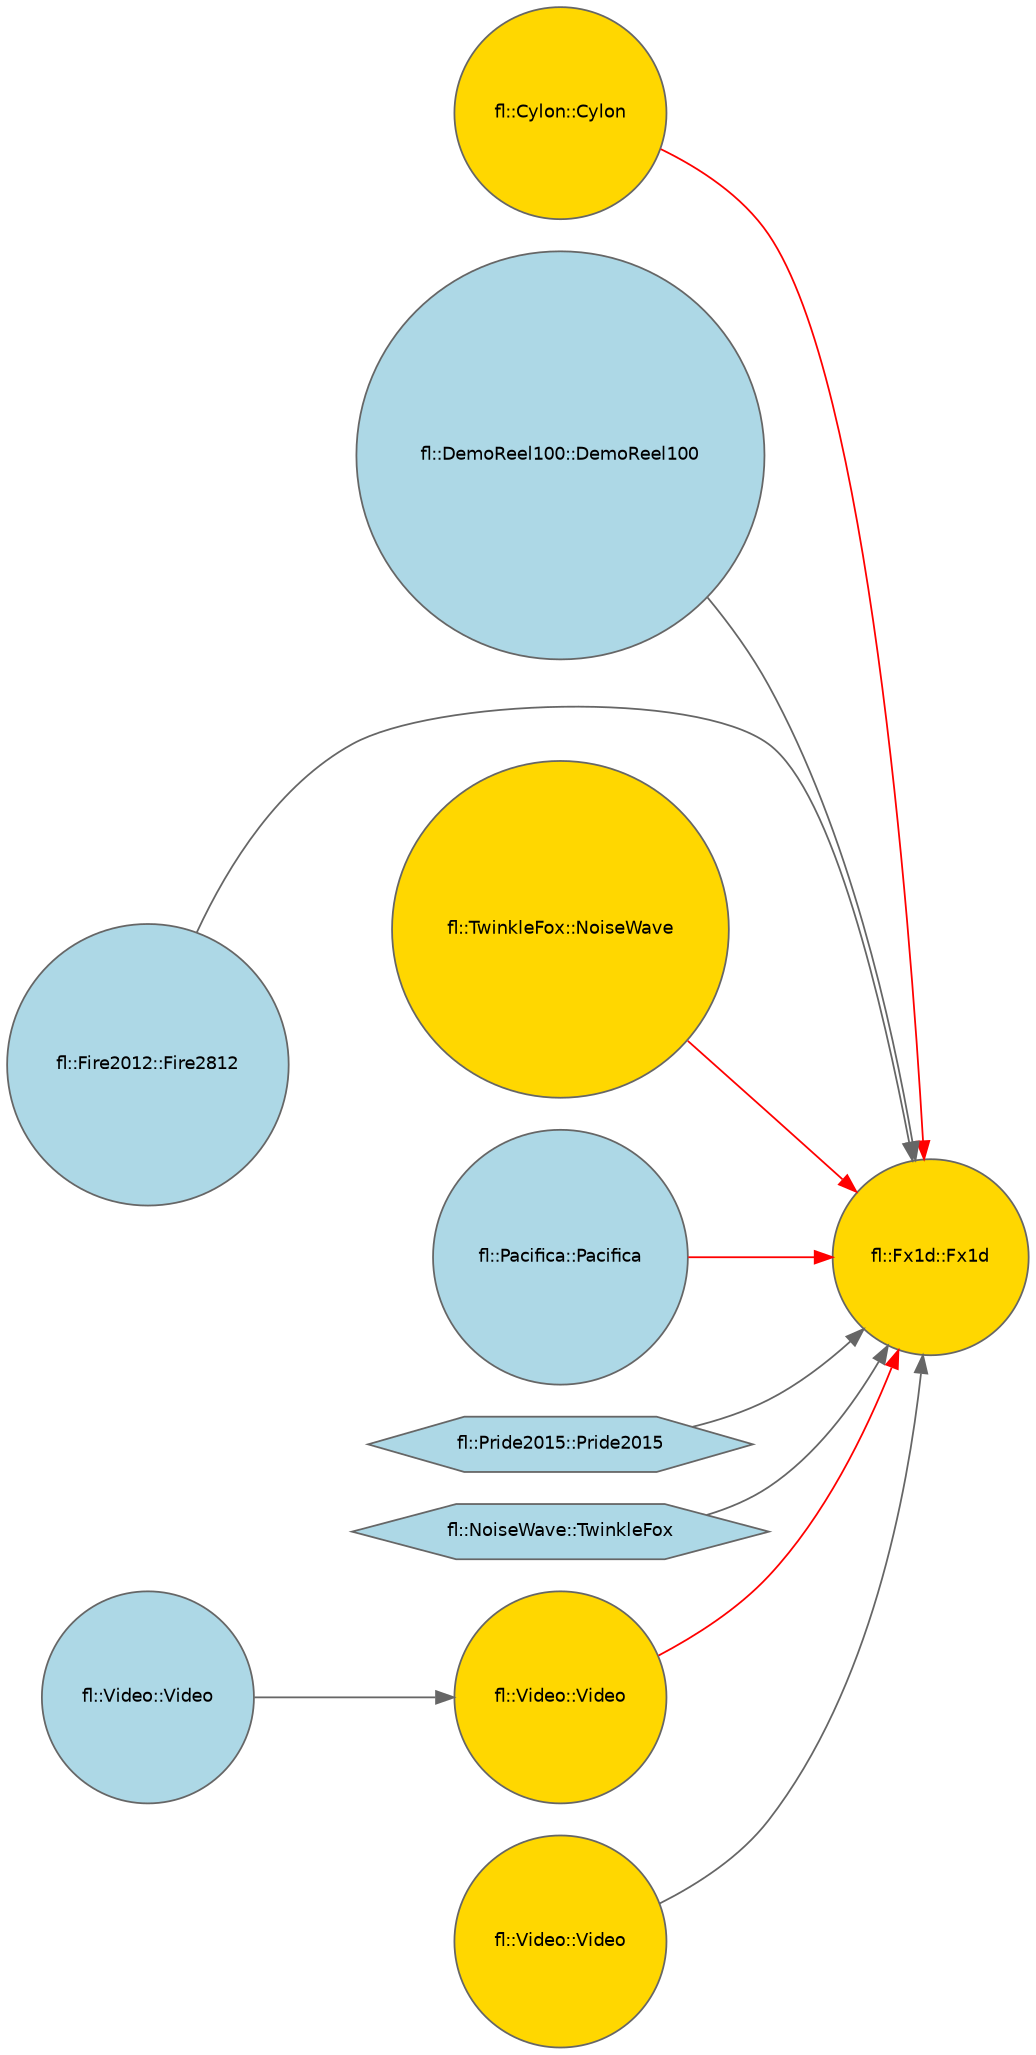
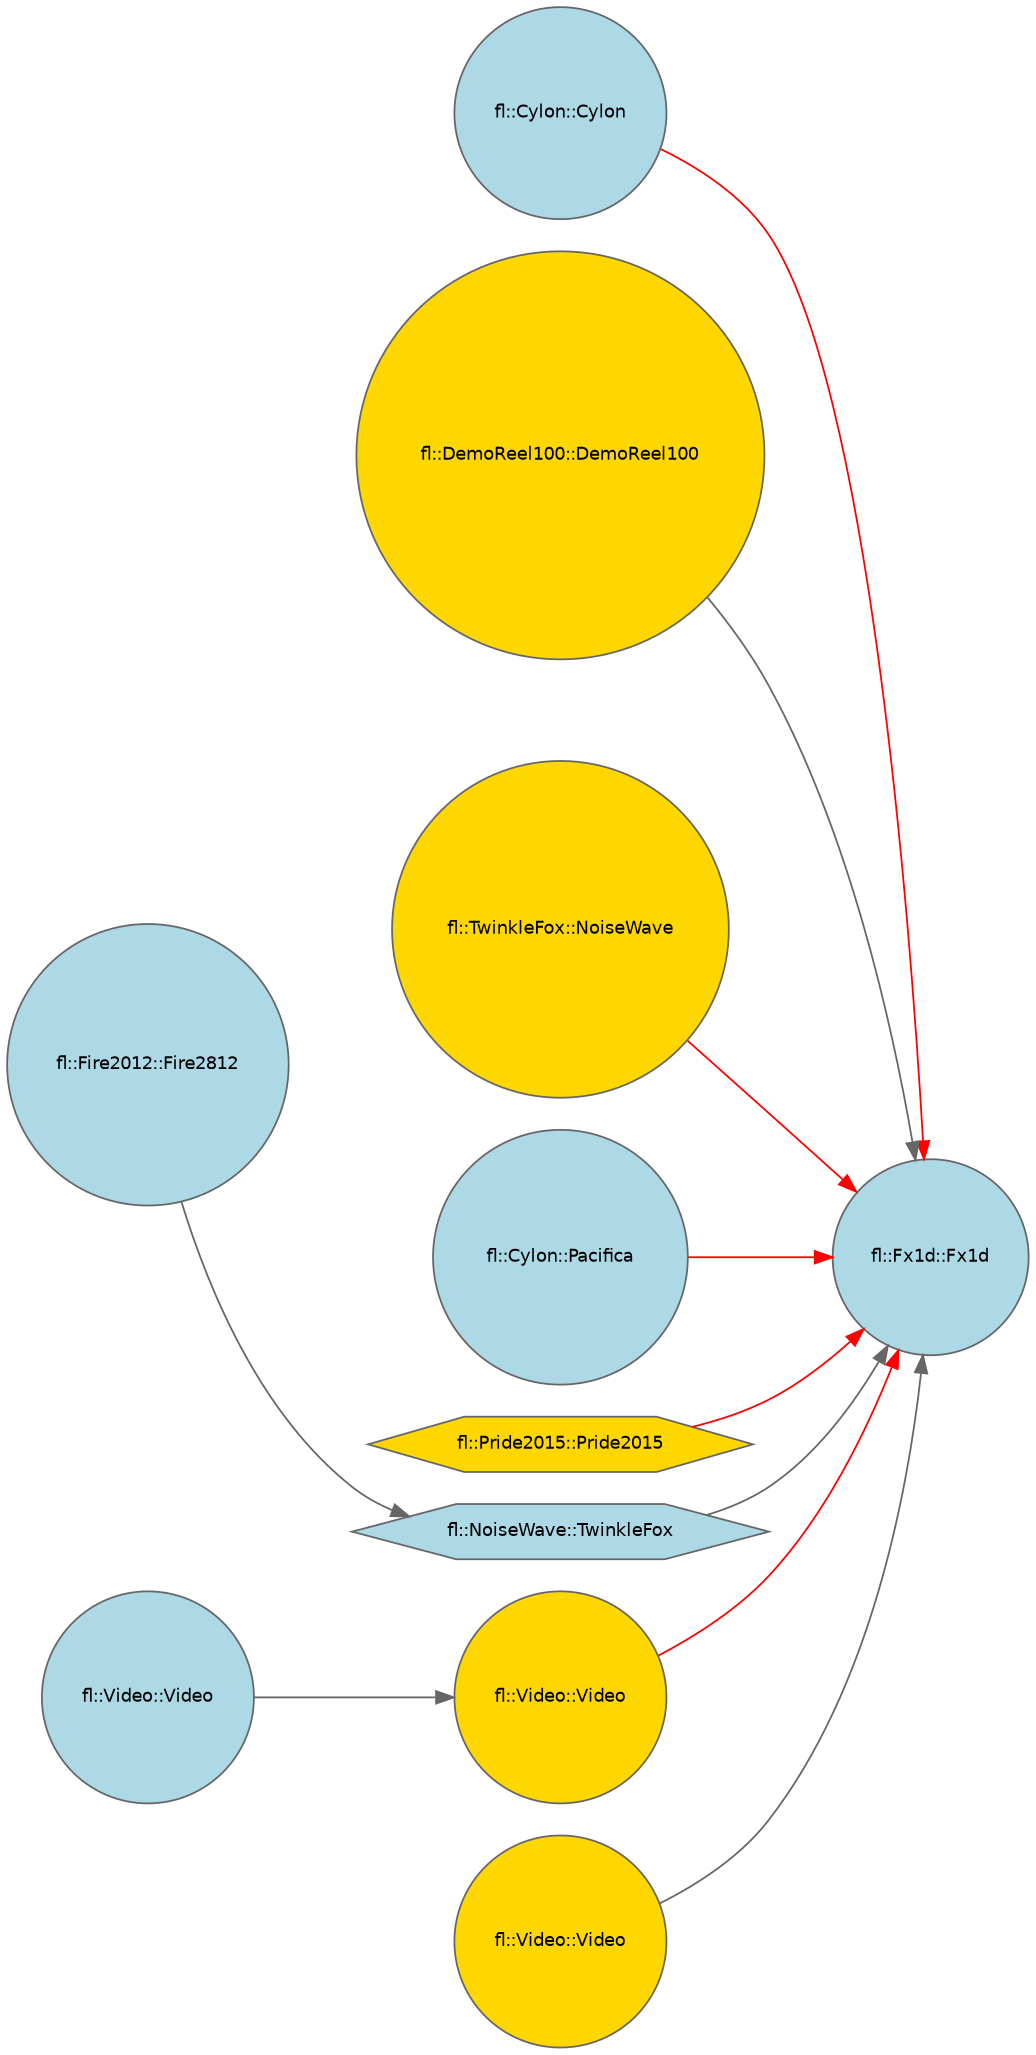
node "fl::Cylon::Cylon": fillcolor gold -> lightblue
node "fl::DemoReel100::DemoReel100": fillcolor lightblue -> gold
edge "fl::Fire2012::Fire2812" -> "fl::Fx1d::Fx1d": now "fl::Fire2012::Fire2812" -> "fl::NoiseWave::TwinkleFox"
node "fl::Pacifica::Pacifica": label "fl::Pacifica::Pacifica" -> "fl::Cylon::Pacifica"
node "fl::Fx1d::Fx1d": fillcolor gold -> lightblue
edge "fl::Pride2015::Pride2015" -> "fl::Fx1d::Fx1d": color gray40 -> red
node "fl::Pride2015::Pride2015": fillcolor lightblue -> gold
